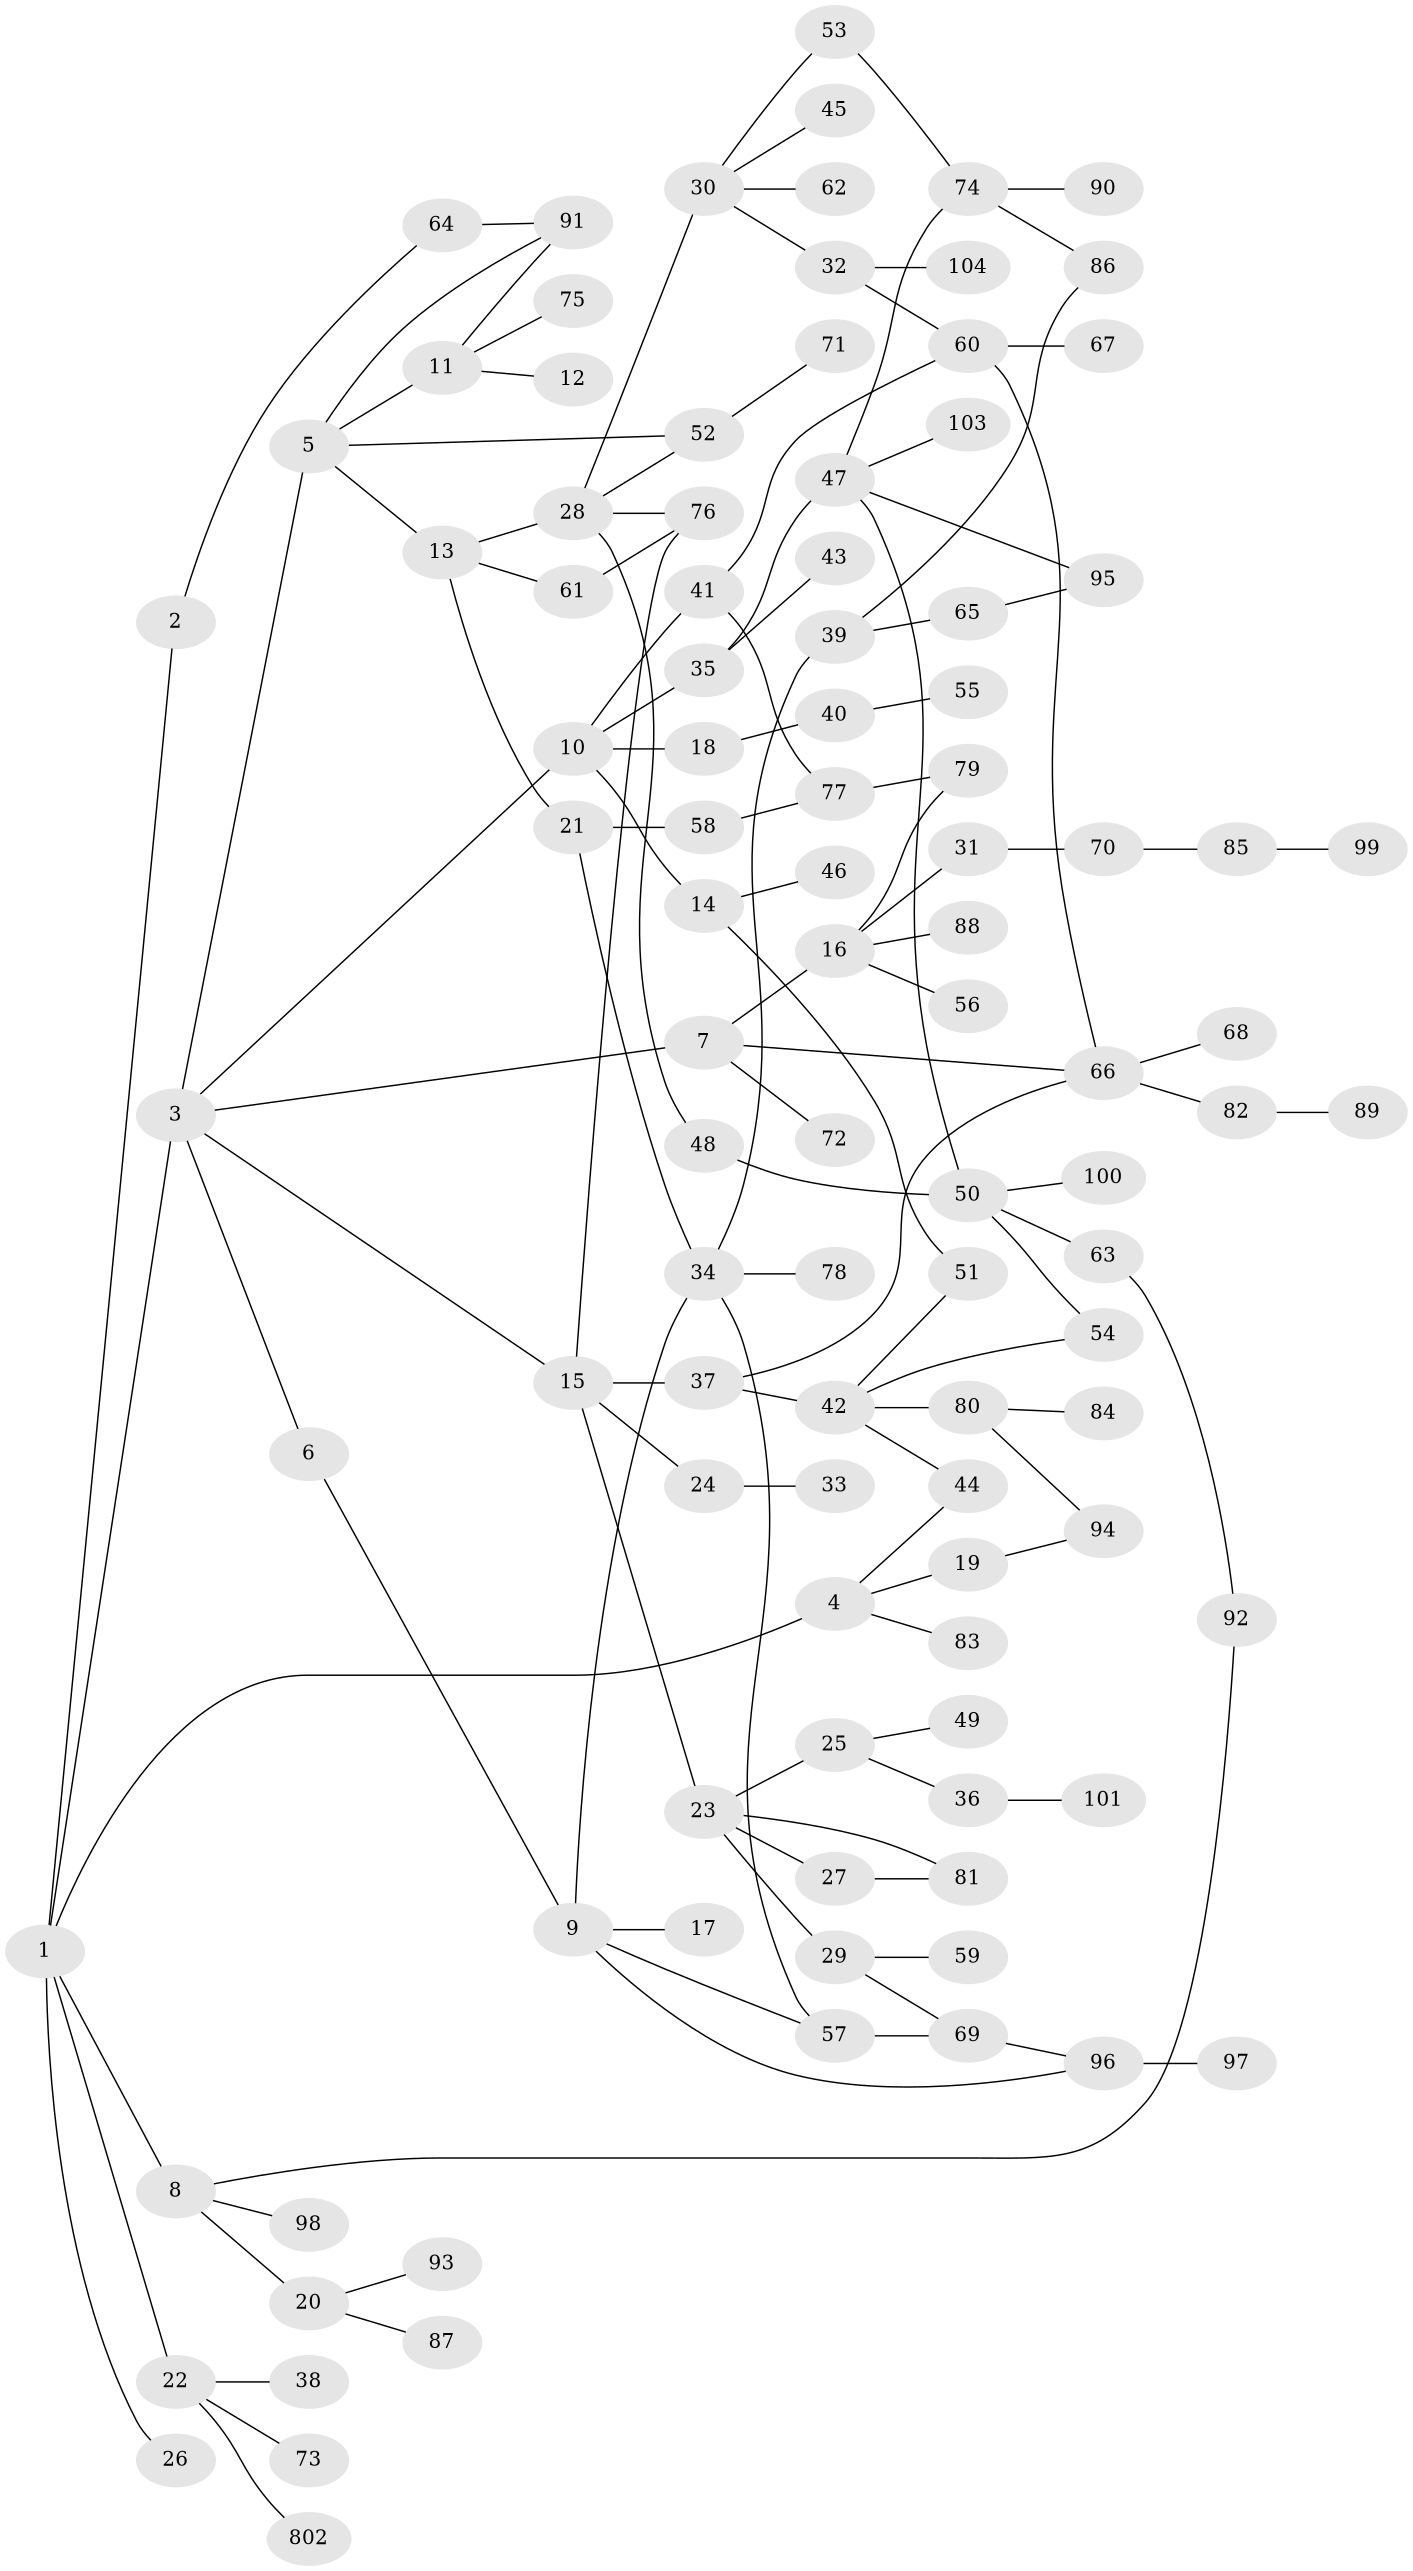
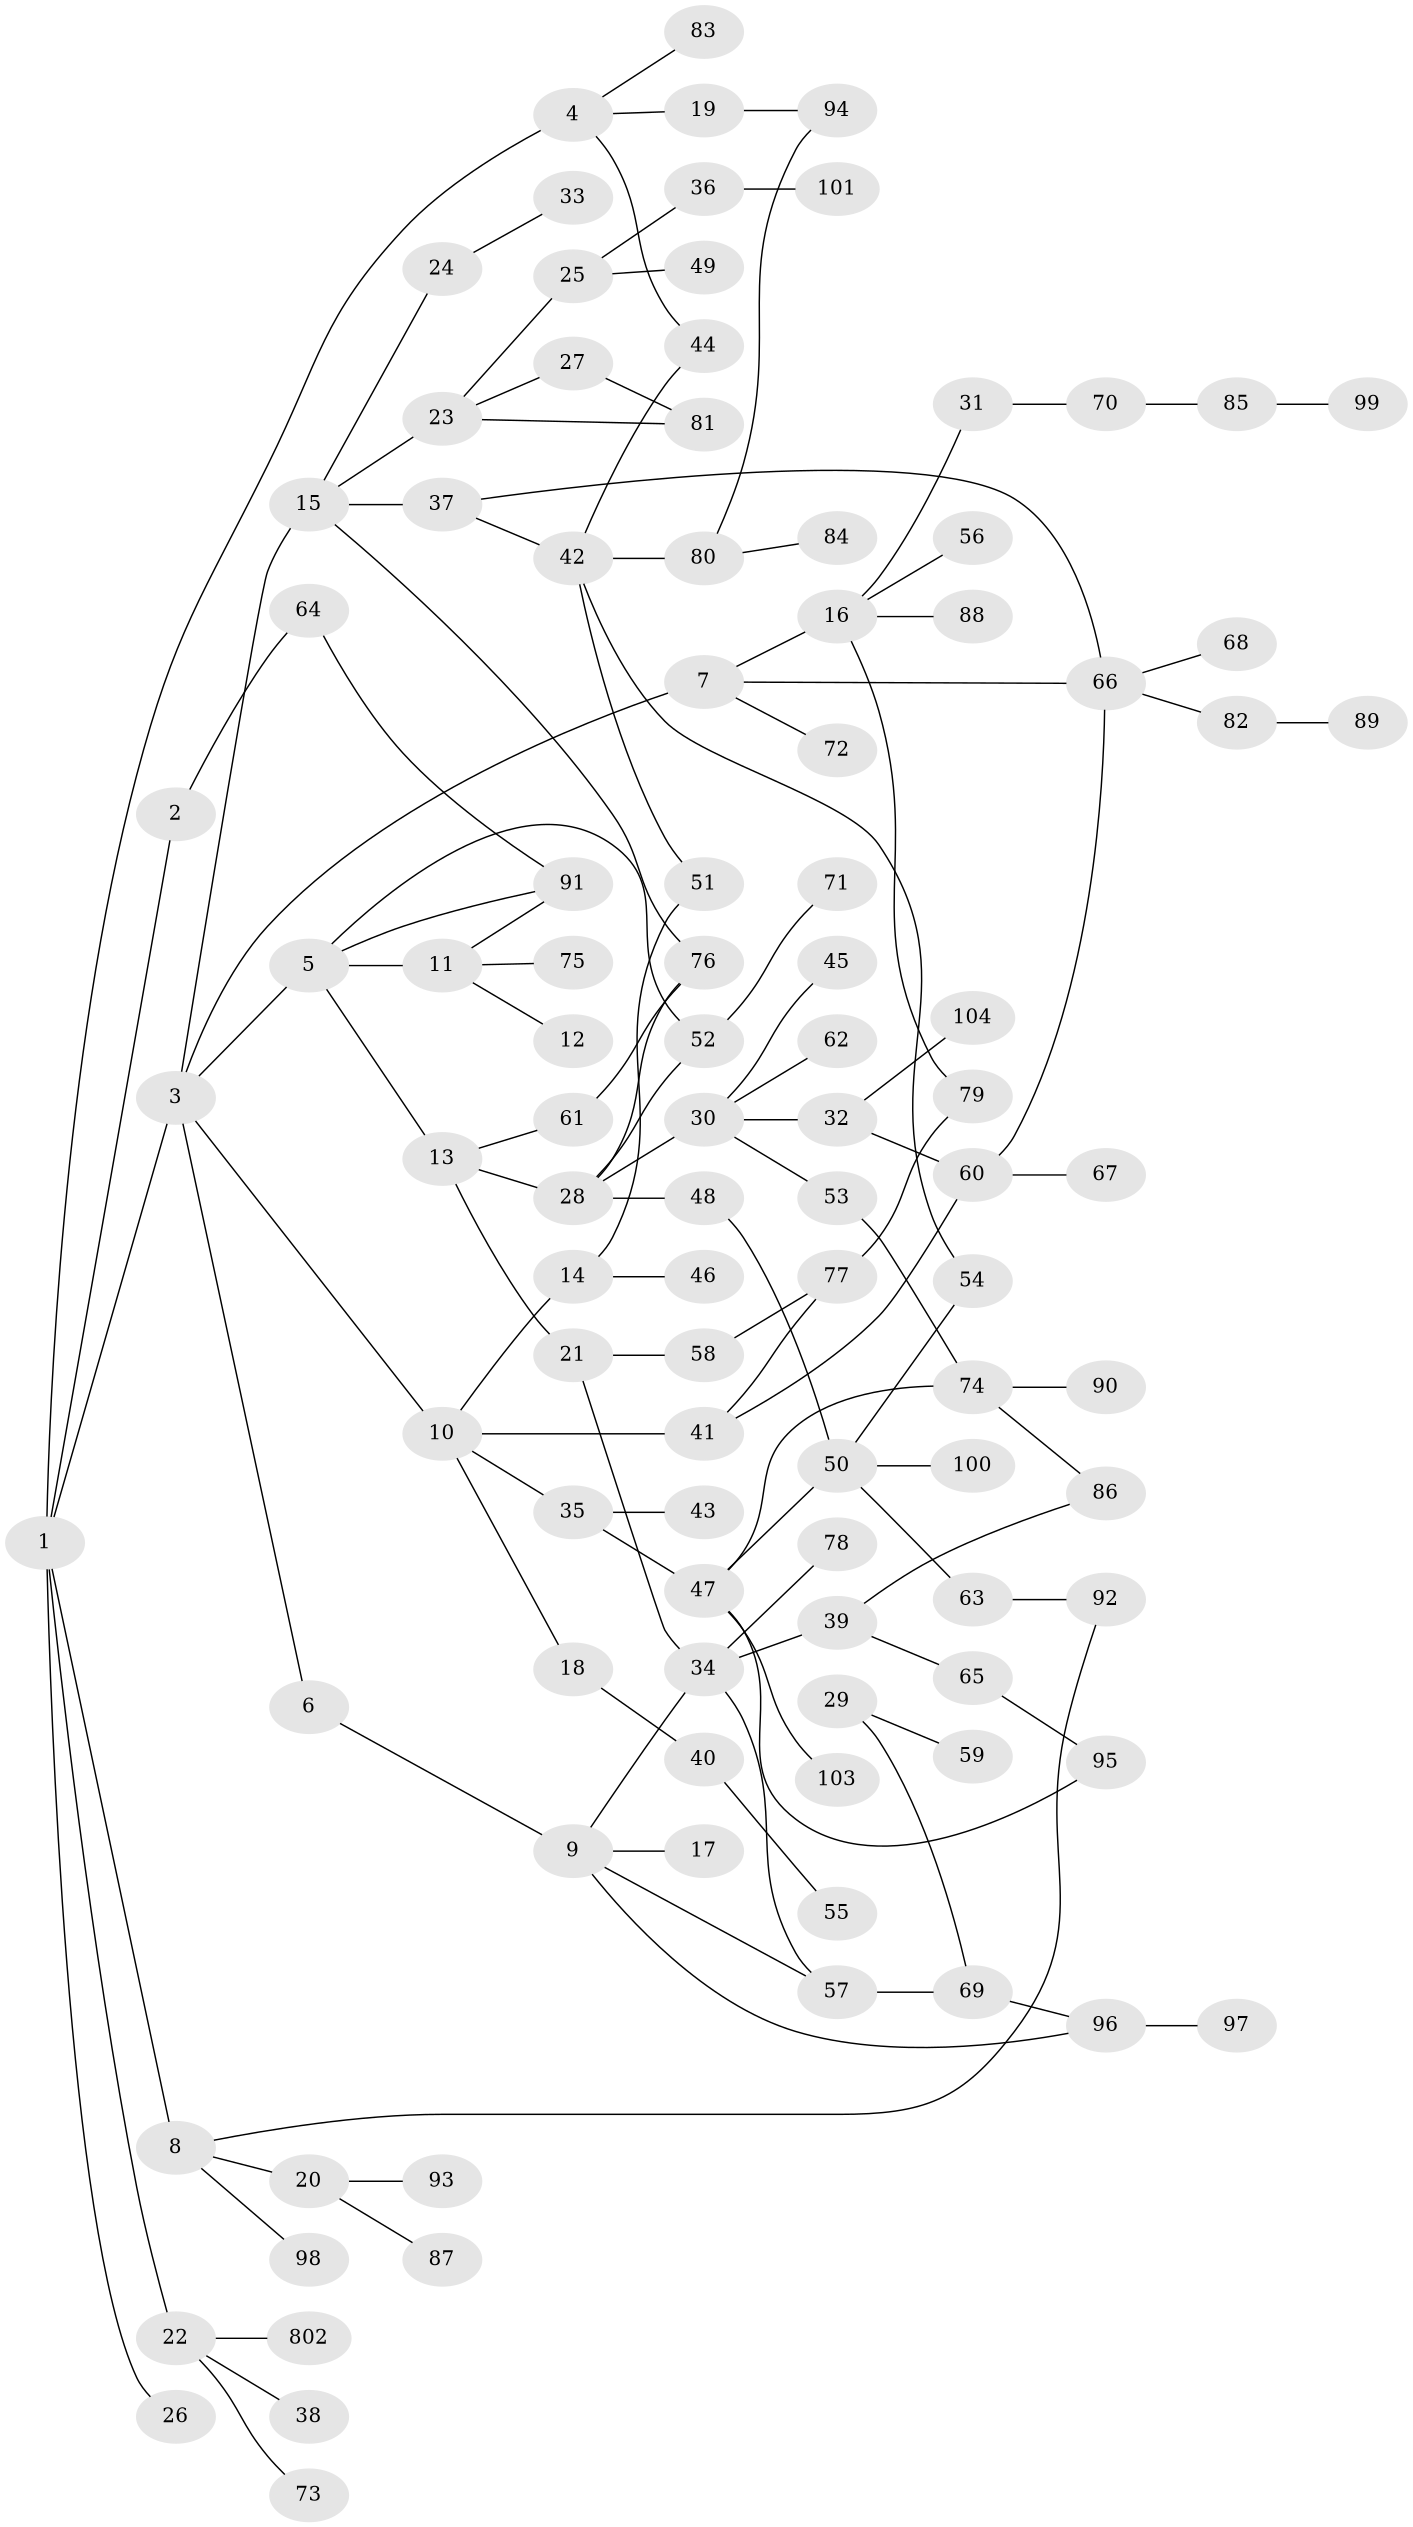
edge "23" -- "29": removed
